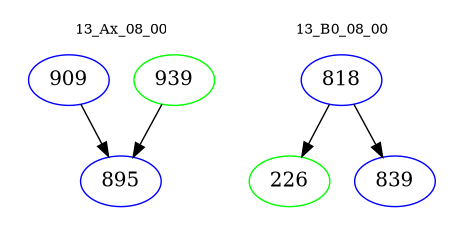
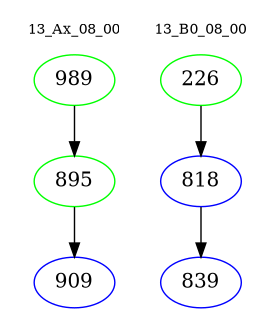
node "939": label "939" -> "989"
edge "909" -> "895": reversed
edge "818" -> "226": reversed
node "895": color blue -> green
